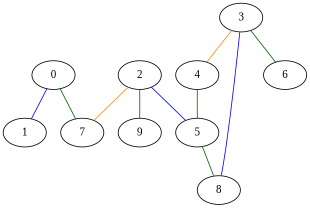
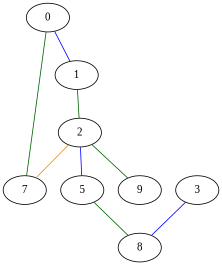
node "4": removed
node "6": removed
edge "1" -- "2": added
